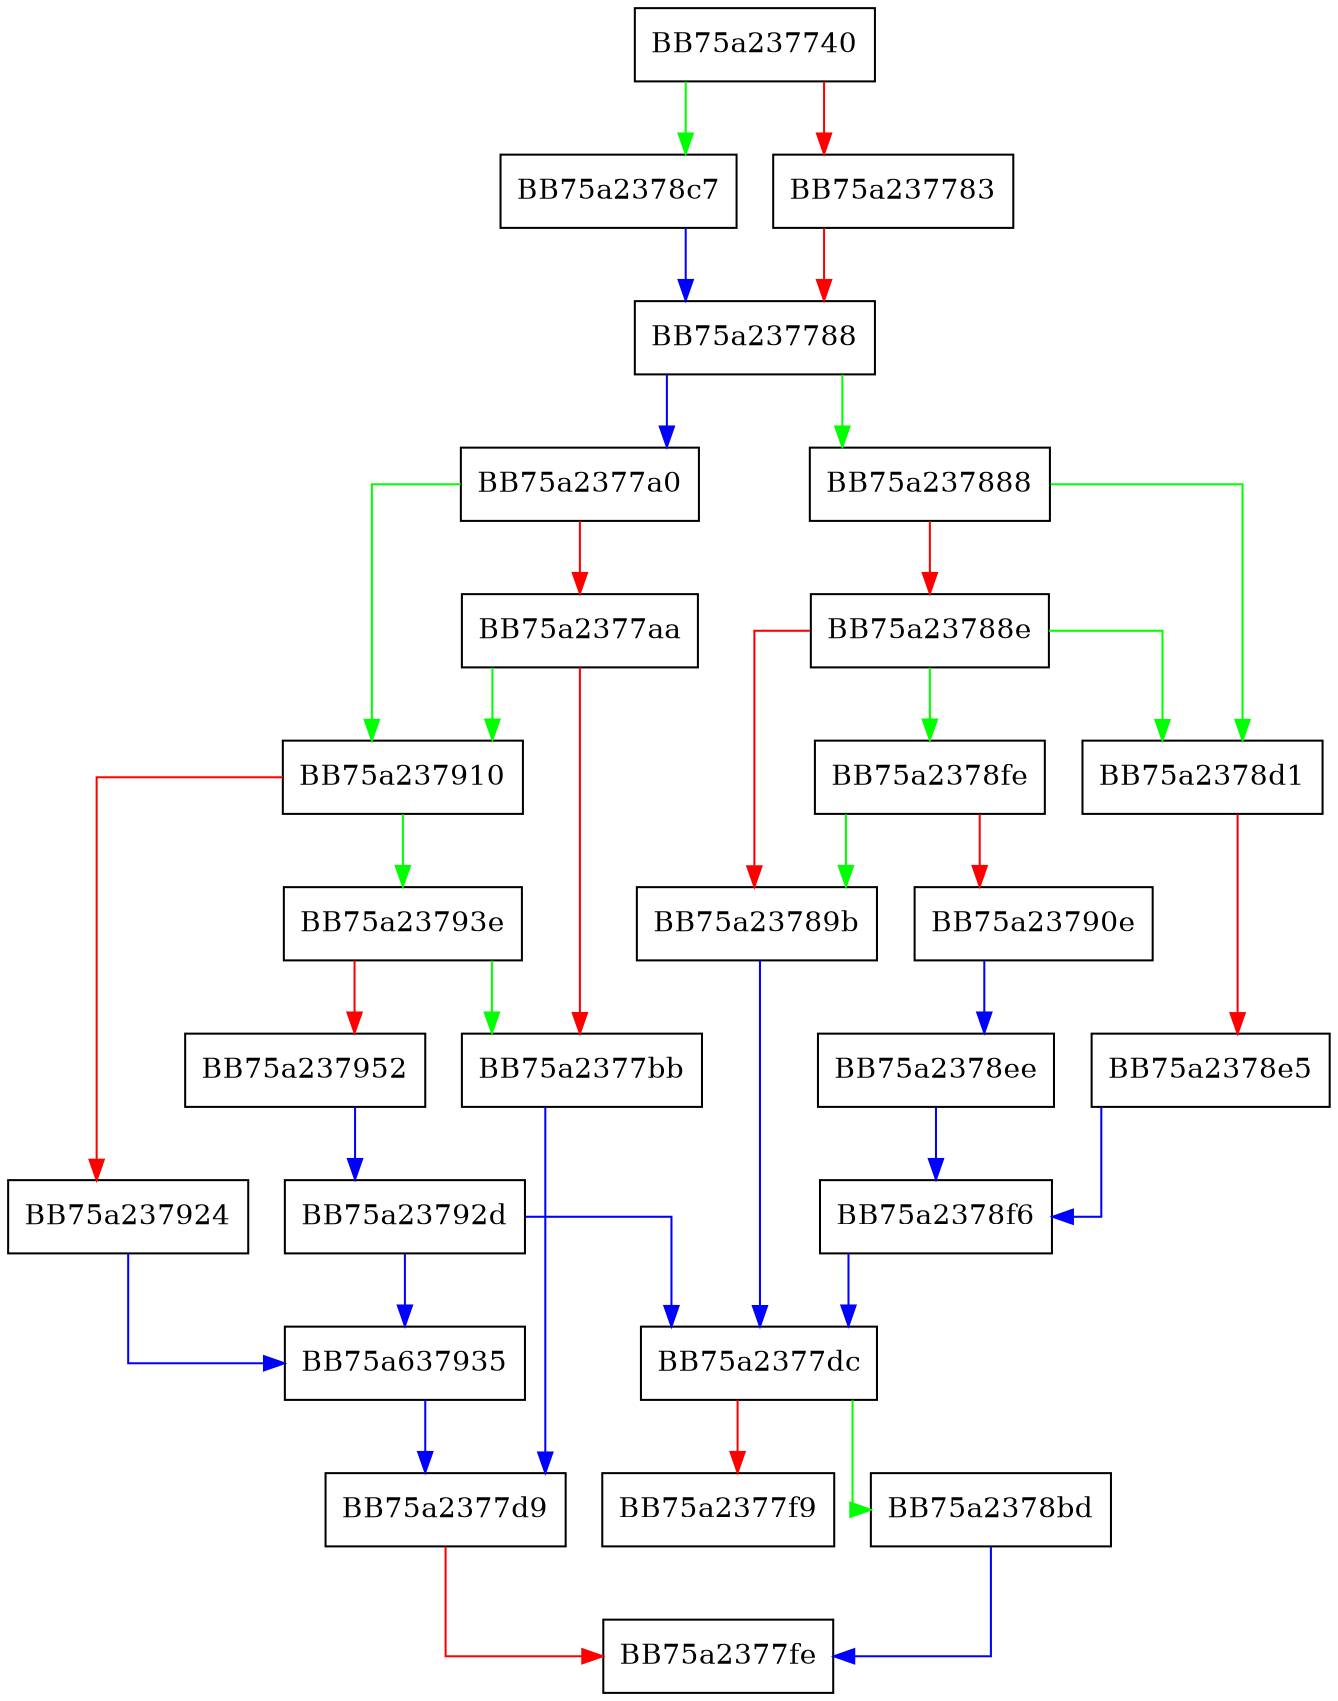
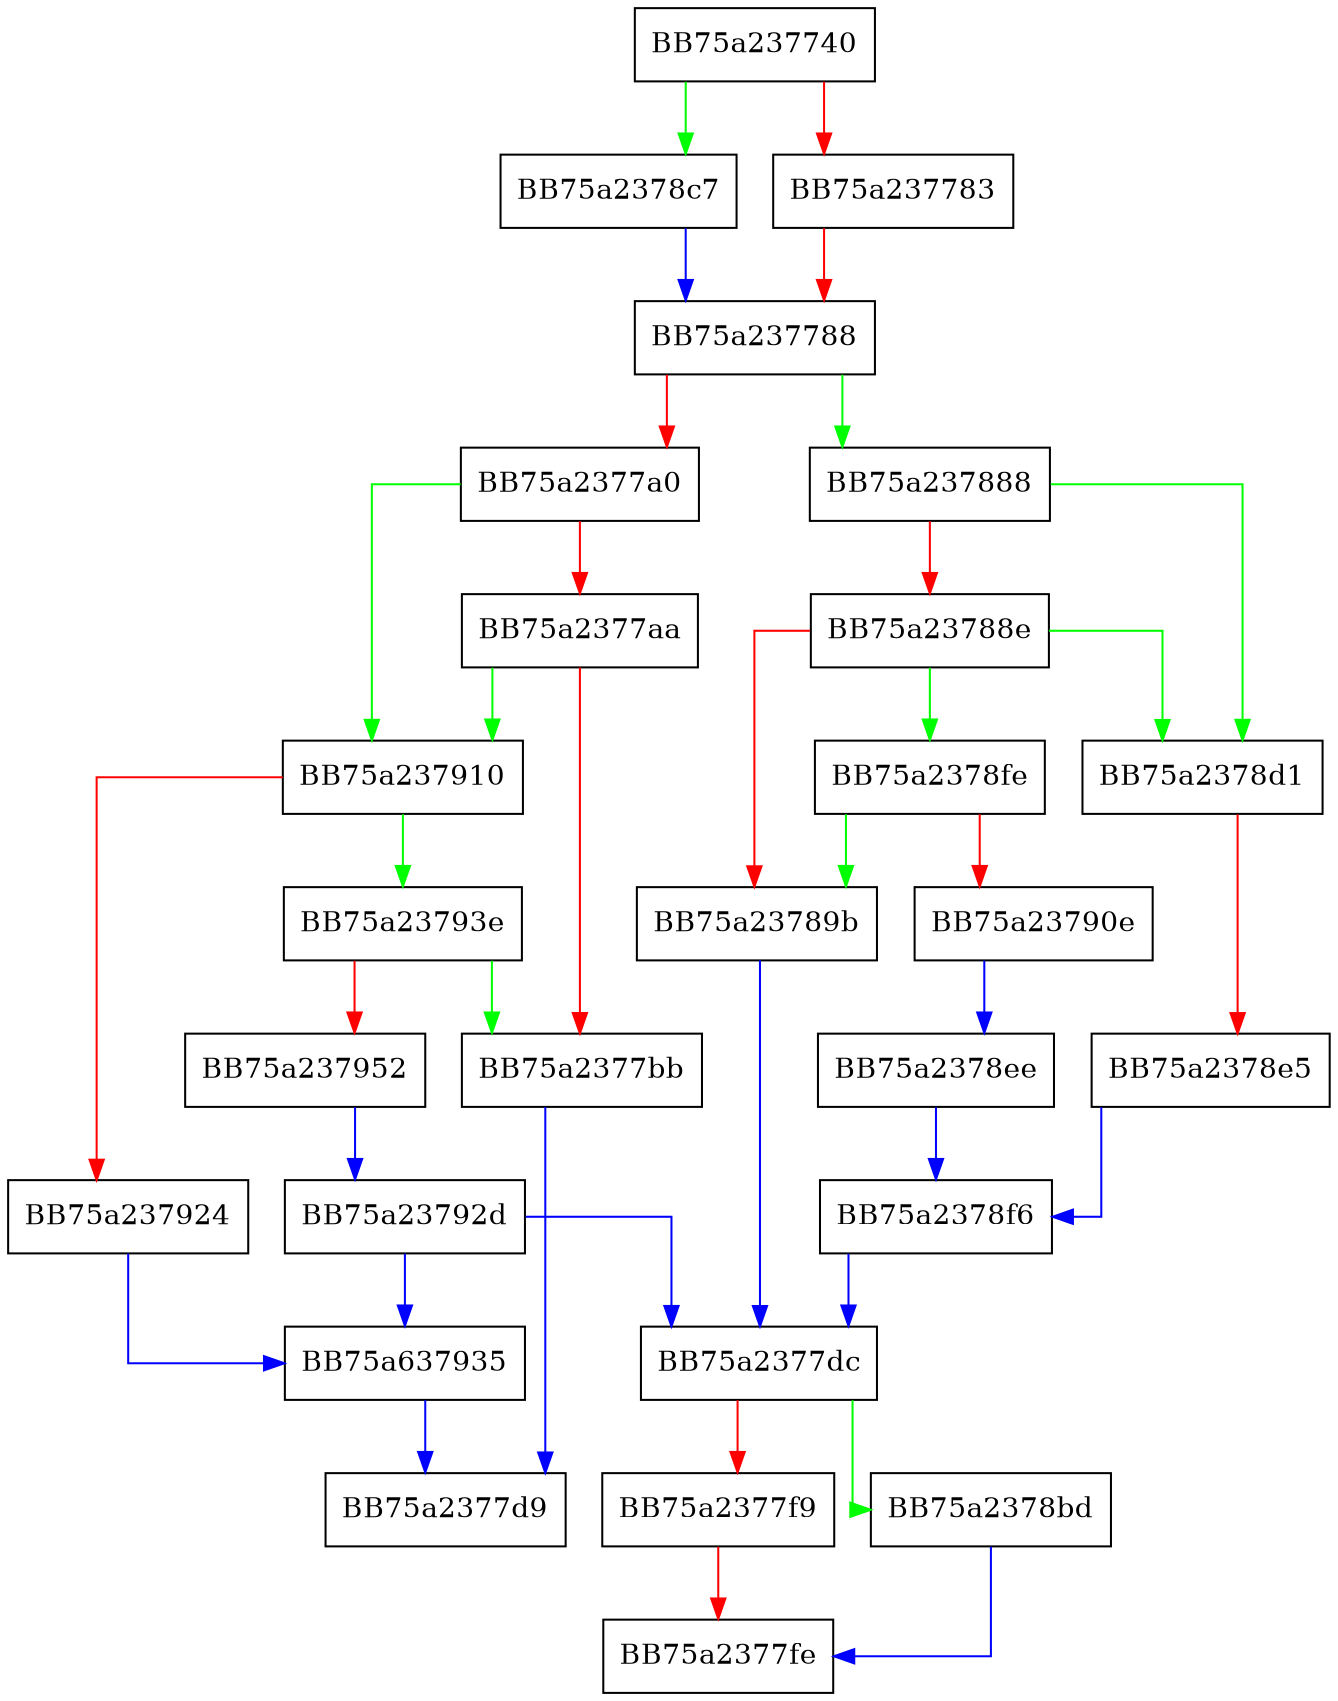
edge "BB75a237788" -> "BB75a2377a0": color blue -> red
edge "BB75a2377d9" -> "BB75a2377fe": now "BB75a2377f9" -> "BB75a2377fe"
